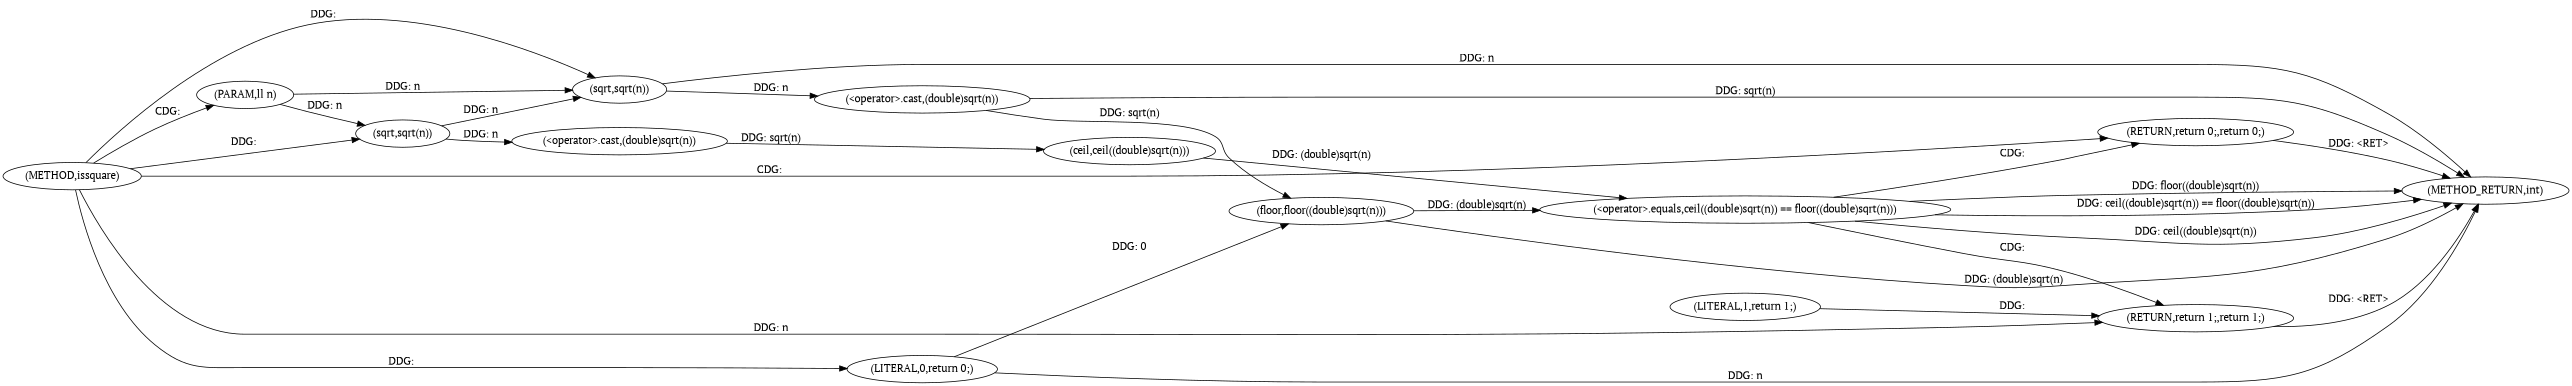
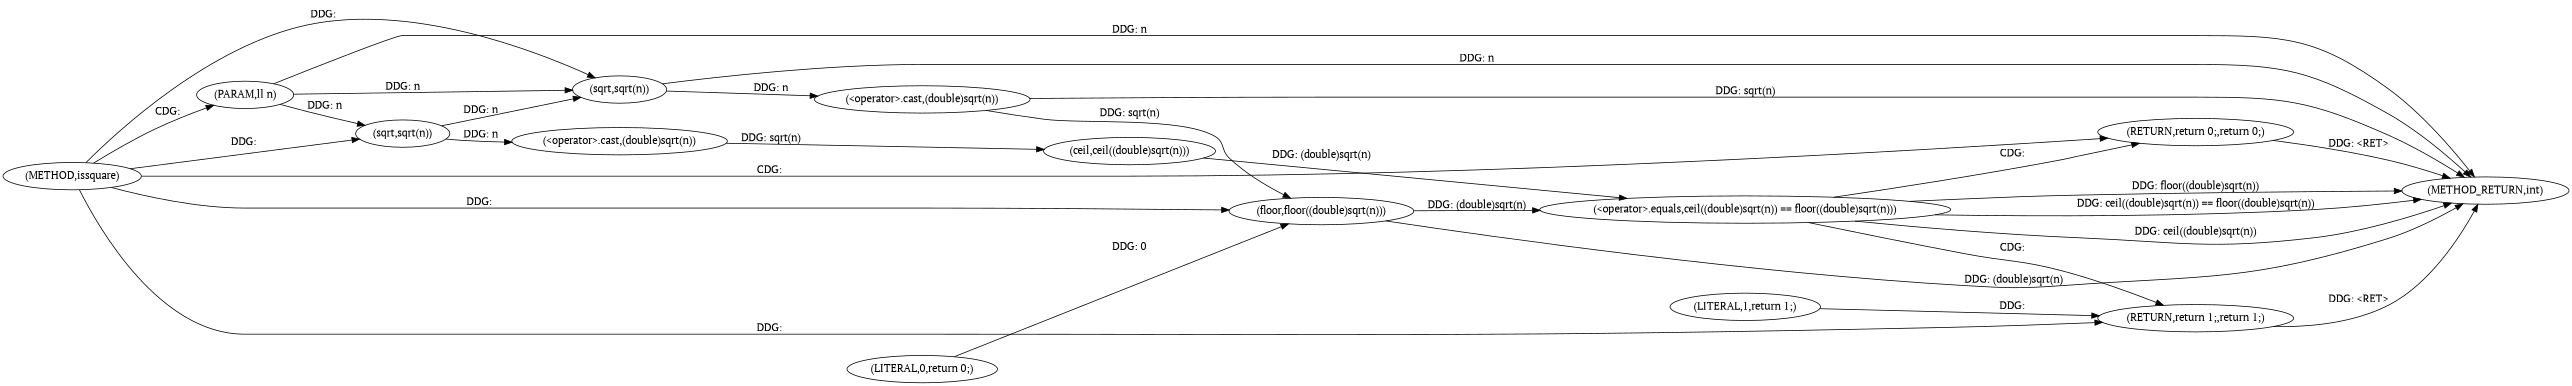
edge "(METHOD,issquare)" -> "(RETURN,return 1;,return 1;)": label "DDG: n" -> "DDG: "
edge "(METHOD,issquare)" -> "(LITERAL,0,return 0;)": now "(METHOD,issquare)" -> "(floor,floor((double)sqrt(n)))"
edge "(LITERAL,0,return 0;)" -> "(METHOD_RETURN,int)": now "(PARAM,ll n)" -> "(METHOD_RETURN,int)"
